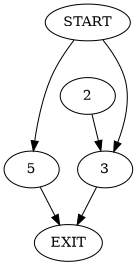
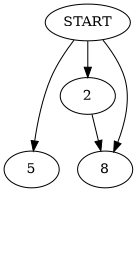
edge "START" -> "2": added
node "3": label "3" -> "8"
node "EXIT": removed
